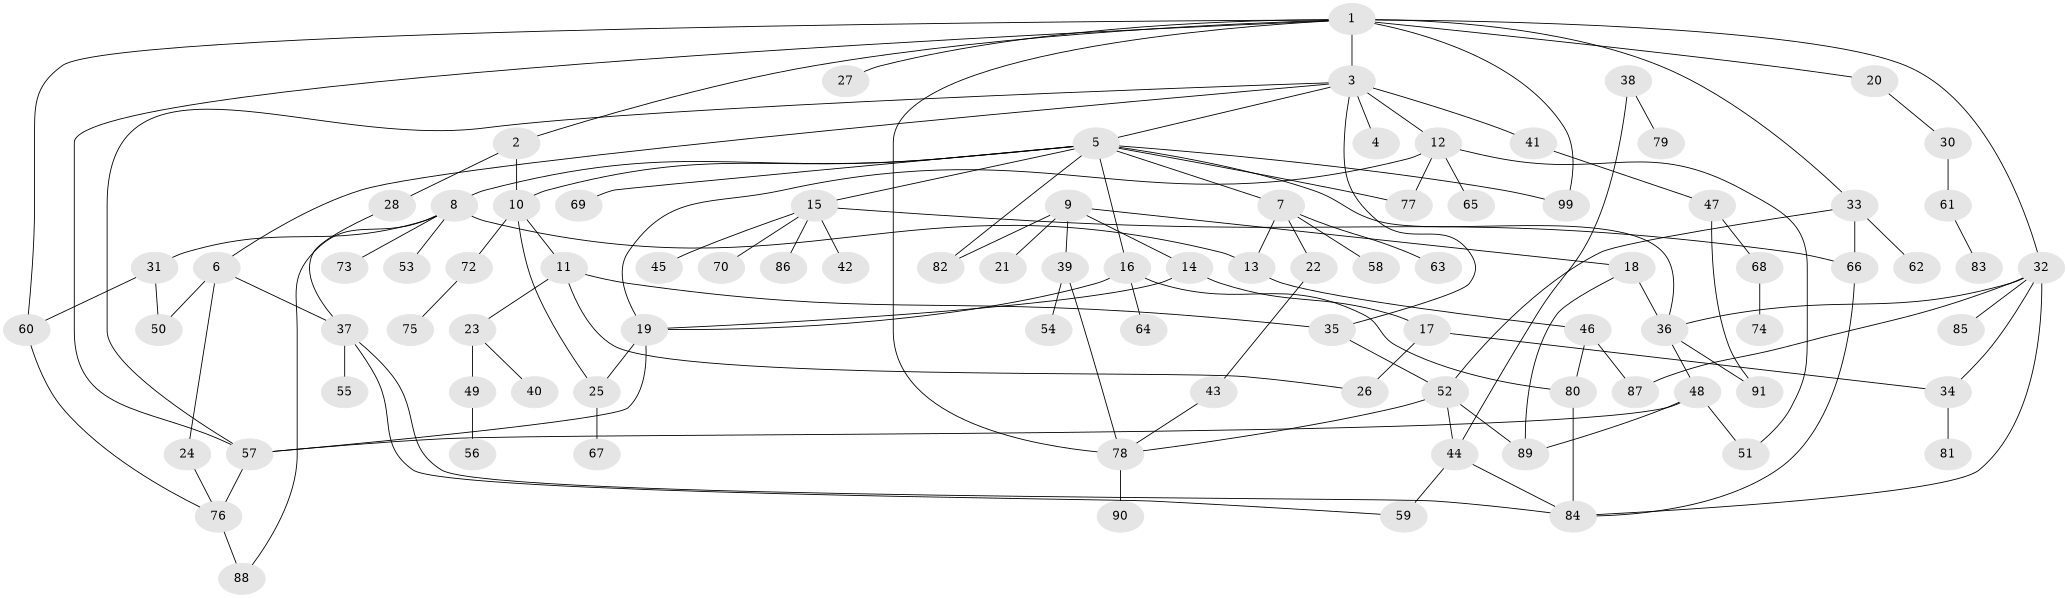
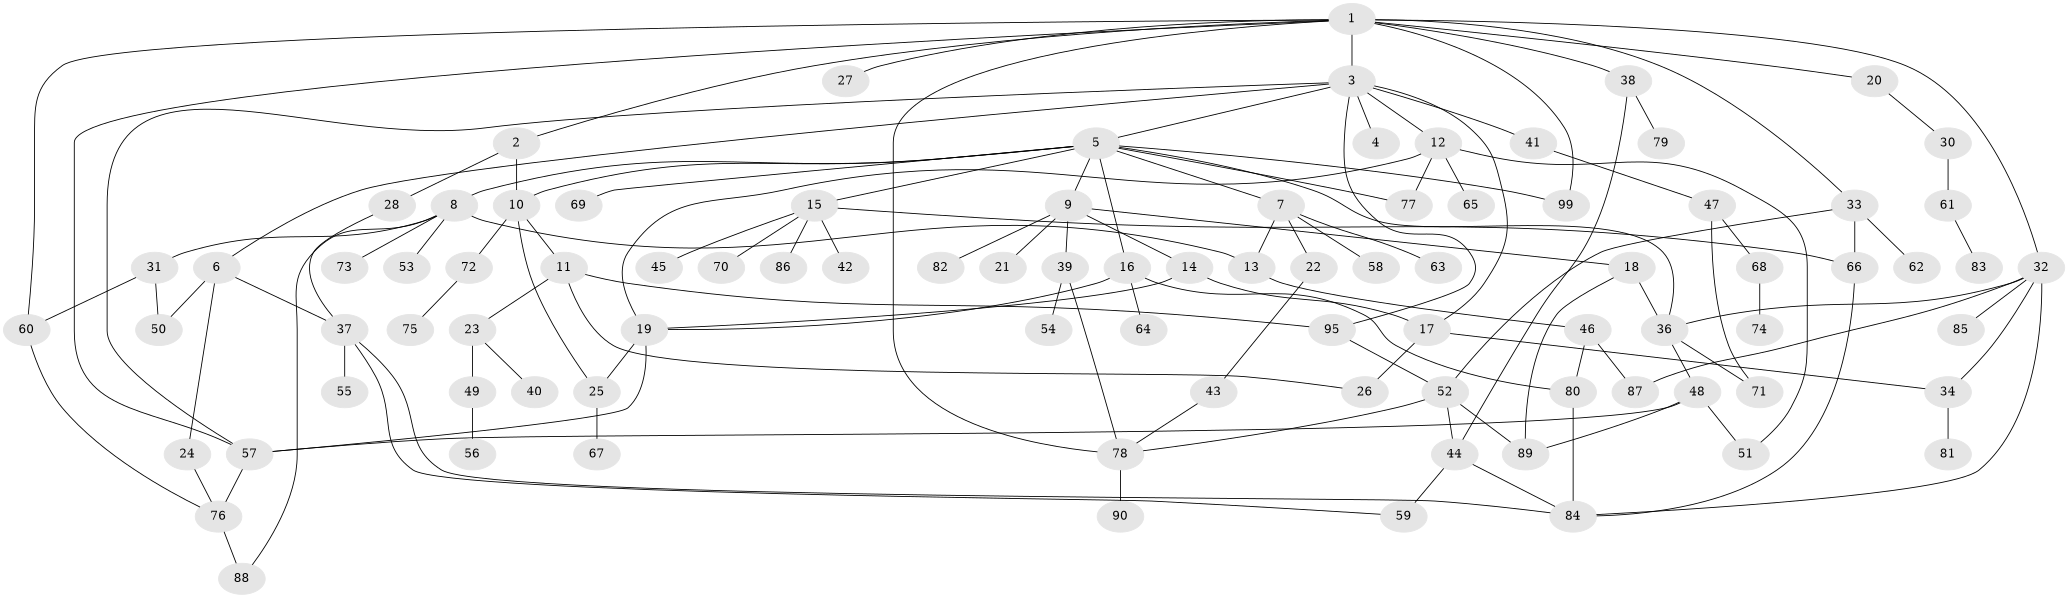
edge "1" -- "38": added
edge "3" -- "17": added
edge "5" -- "82": now "5" -- "9"
node "35": label "35" -> "95"
node "91": label "91" -> "71"
